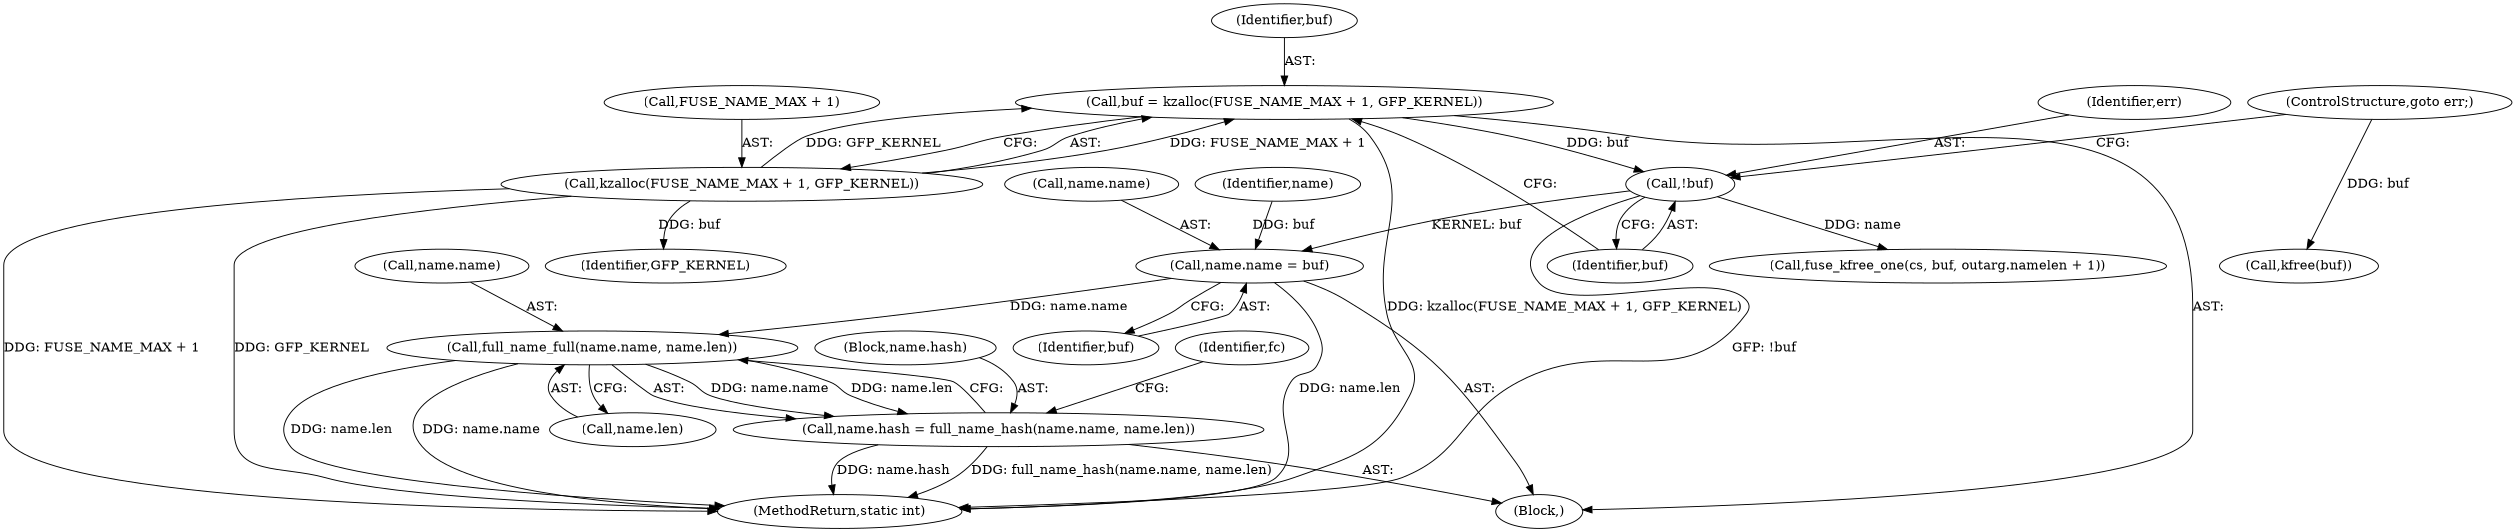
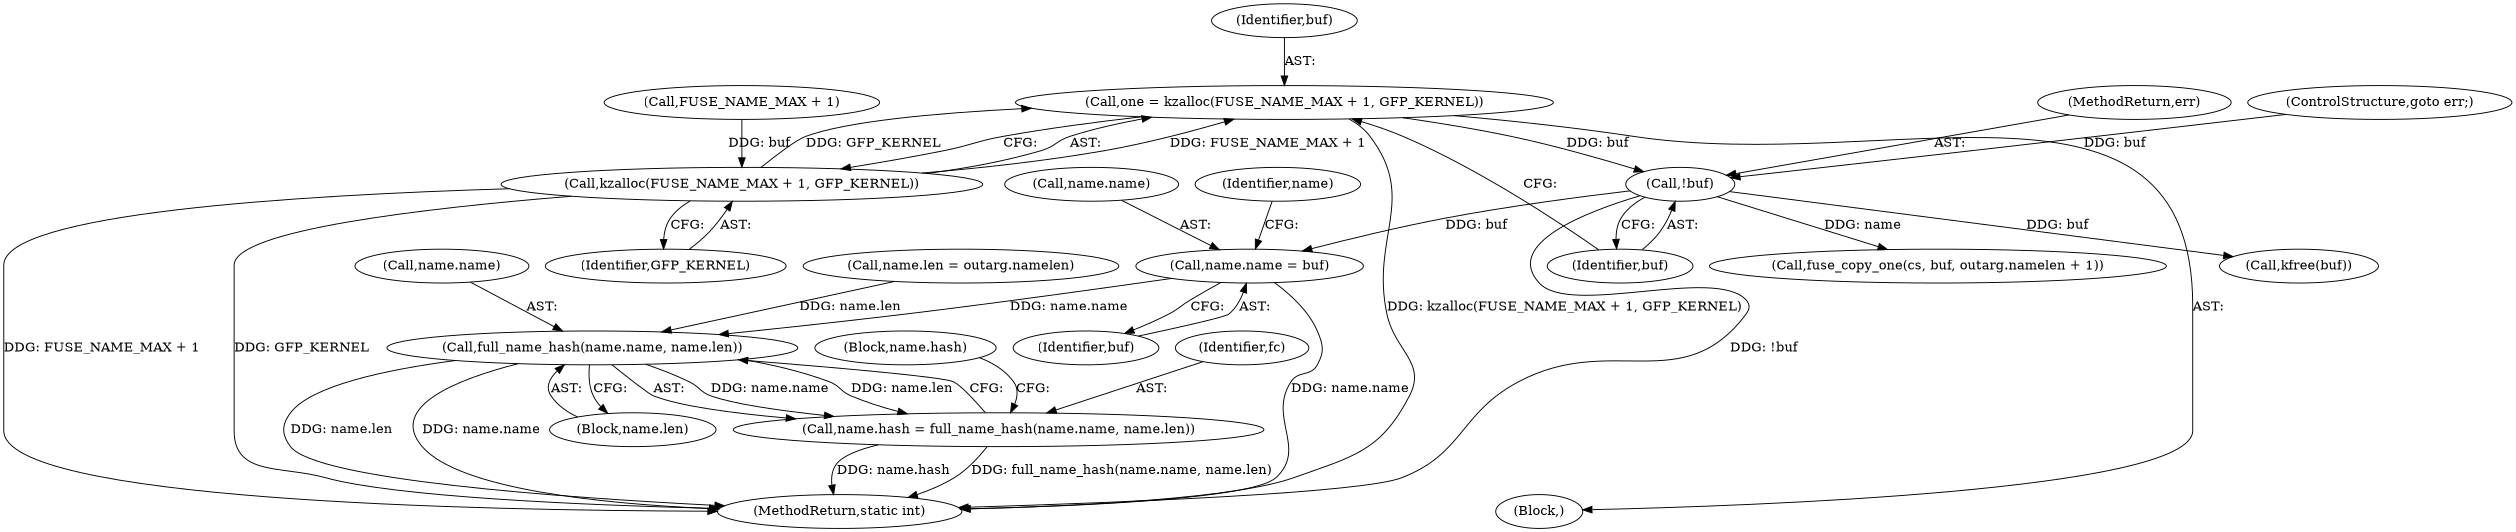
node "(Call,buf = kzalloc(FUSE_NAME_MAX + 1, GFP_KERNEL))": label "(Call,buf = kzalloc(FUSE_NAME_MAX + 1, GFP_KERNEL))" -> "(Call,one = kzalloc(FUSE_NAME_MAX + 1, GFP_KERNEL))"
node "(Identifier,err)": label "(Identifier,err)" -> "(MethodReturn,err)"
edge "(Call,FUSE_NAME_MAX + 1)" -> "(Call,kzalloc(FUSE_NAME_MAX + 1, GFP_KERNEL))": label "AST: " -> "DDG: buf"
edge "(ControlStructure,goto err;)" -> "(Call,!buf)": label "CFG: " -> "DDG: buf"
edge "(ControlStructure,goto err;)" -> "(Call,kfree(buf))": now "(Call,!buf)" -> "(Call,kfree(buf))"
edge "(Call,kzalloc(FUSE_NAME_MAX + 1, GFP_KERNEL))" -> "(Identifier,GFP_KERNEL)": label "DDG: buf" -> "CFG: "
edge "(Identifier,name)" -> "(Call,name.name = buf)": label "DDG: buf" -> "CFG: "
edge "(Call,!buf)" -> "(Call,name.name = buf)": label "KERNEL: buf" -> "DDG: buf"
edge "(Identifier,GFP_KERNEL)" -> "(Call,kzalloc(FUSE_NAME_MAX + 1, GFP_KERNEL))": added, label "AST:"
node "(Call,name.len = outarg.namelen)": added
node "(Call,fuse_kfree_one(cs, buf, outarg.namelen + 1))": label "(Call,fuse_kfree_one(cs, buf, outarg.namelen + 1))" -> "(Call,fuse_copy_one(cs, buf, outarg.namelen + 1))"
node "(Call,full_name_full(name.name, name.len))": label "(Call,full_name_full(name.name, name.len))" -> "(Call,full_name_hash(name.name, name.len))"
edge "(Call,!buf)" -> "(MethodReturn,static int)": label "GFP: !buf" -> "DDG: !buf"
edge "(Call,name.name = buf)" -> "(Block,)": removed, label "AST:"
edge "(Block,name.hash)" -> "(Call,name.hash = full_name_hash(name.name, name.len))": label "AST: " -> "CFG: "
edge "(Identifier,fc)" -> "(Call,name.hash = full_name_hash(name.name, name.len))": label "CFG: " -> "AST: "
edge "(Call,name.name = buf)" -> "(MethodReturn,static int)": label "DDG: name.len" -> "DDG: name.name"
node "(Call,name.len)": label "(Call,name.len)" -> "(Block,name.len)"
edge "(Call,name.hash = full_name_hash(name.name, name.len))" -> "(Block,)": removed, label "AST:"
